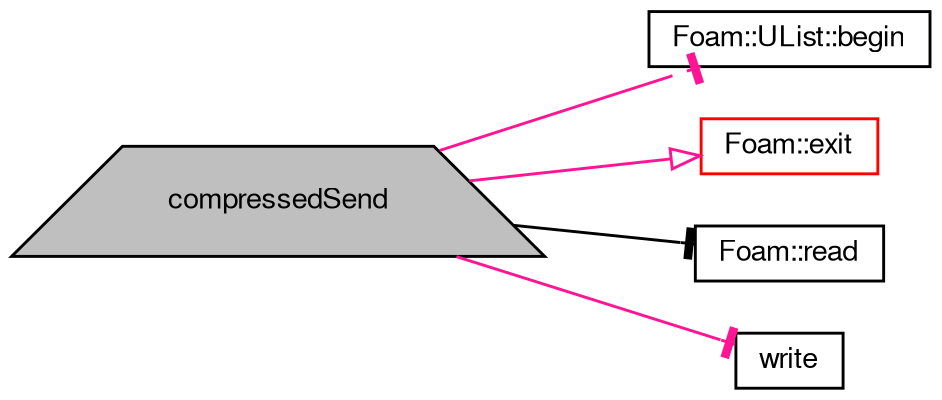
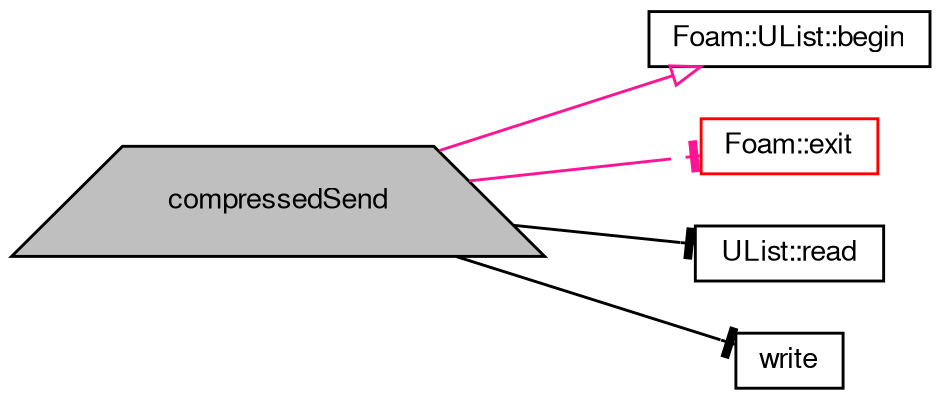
edge "compressedSend" -> "Foam::UList::begin": arrowhead tee -> onormal
edge "compressedSend" -> "Foam::exit": arrowhead onormal -> tee
node "Foam::read": label "Foam::read" -> "UList::read"
edge "compressedSend" -> "write": color deeppink -> black
